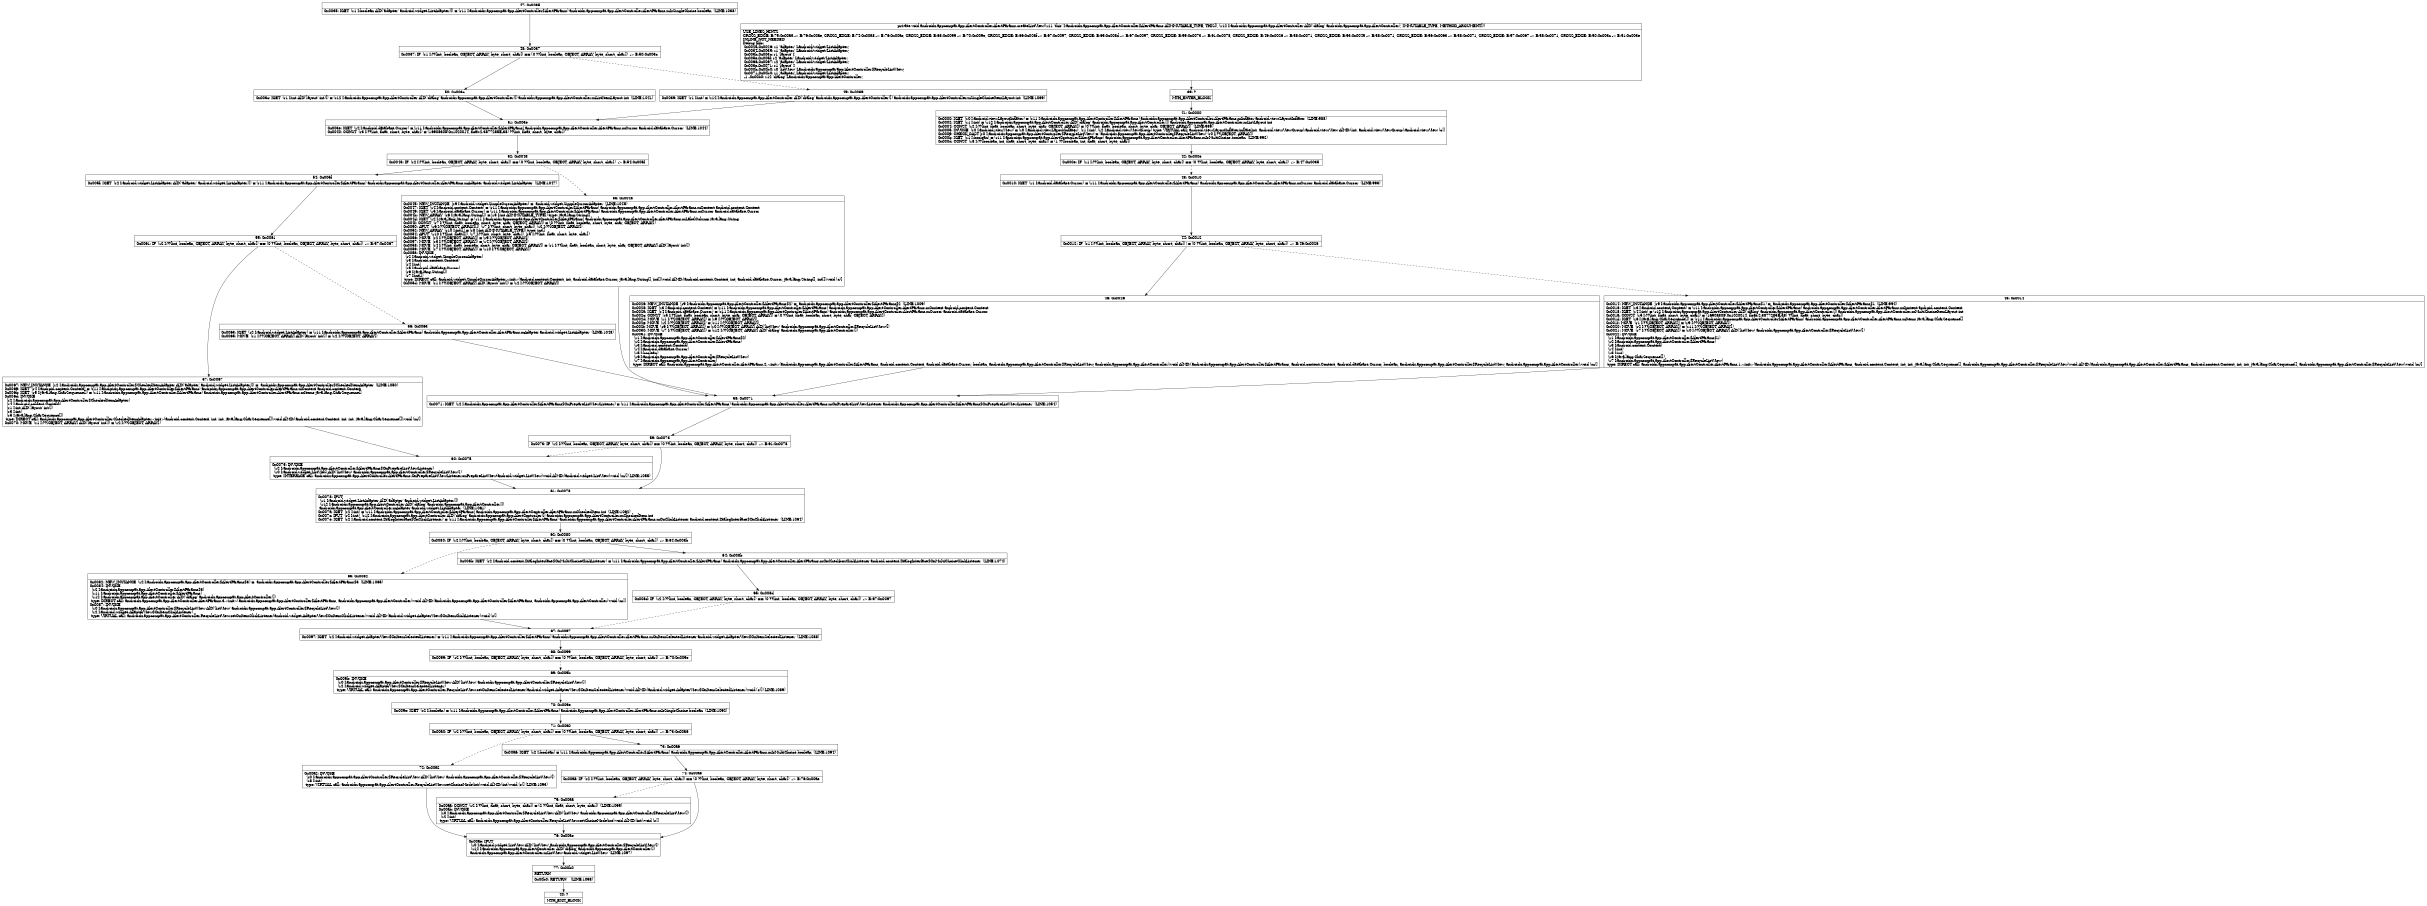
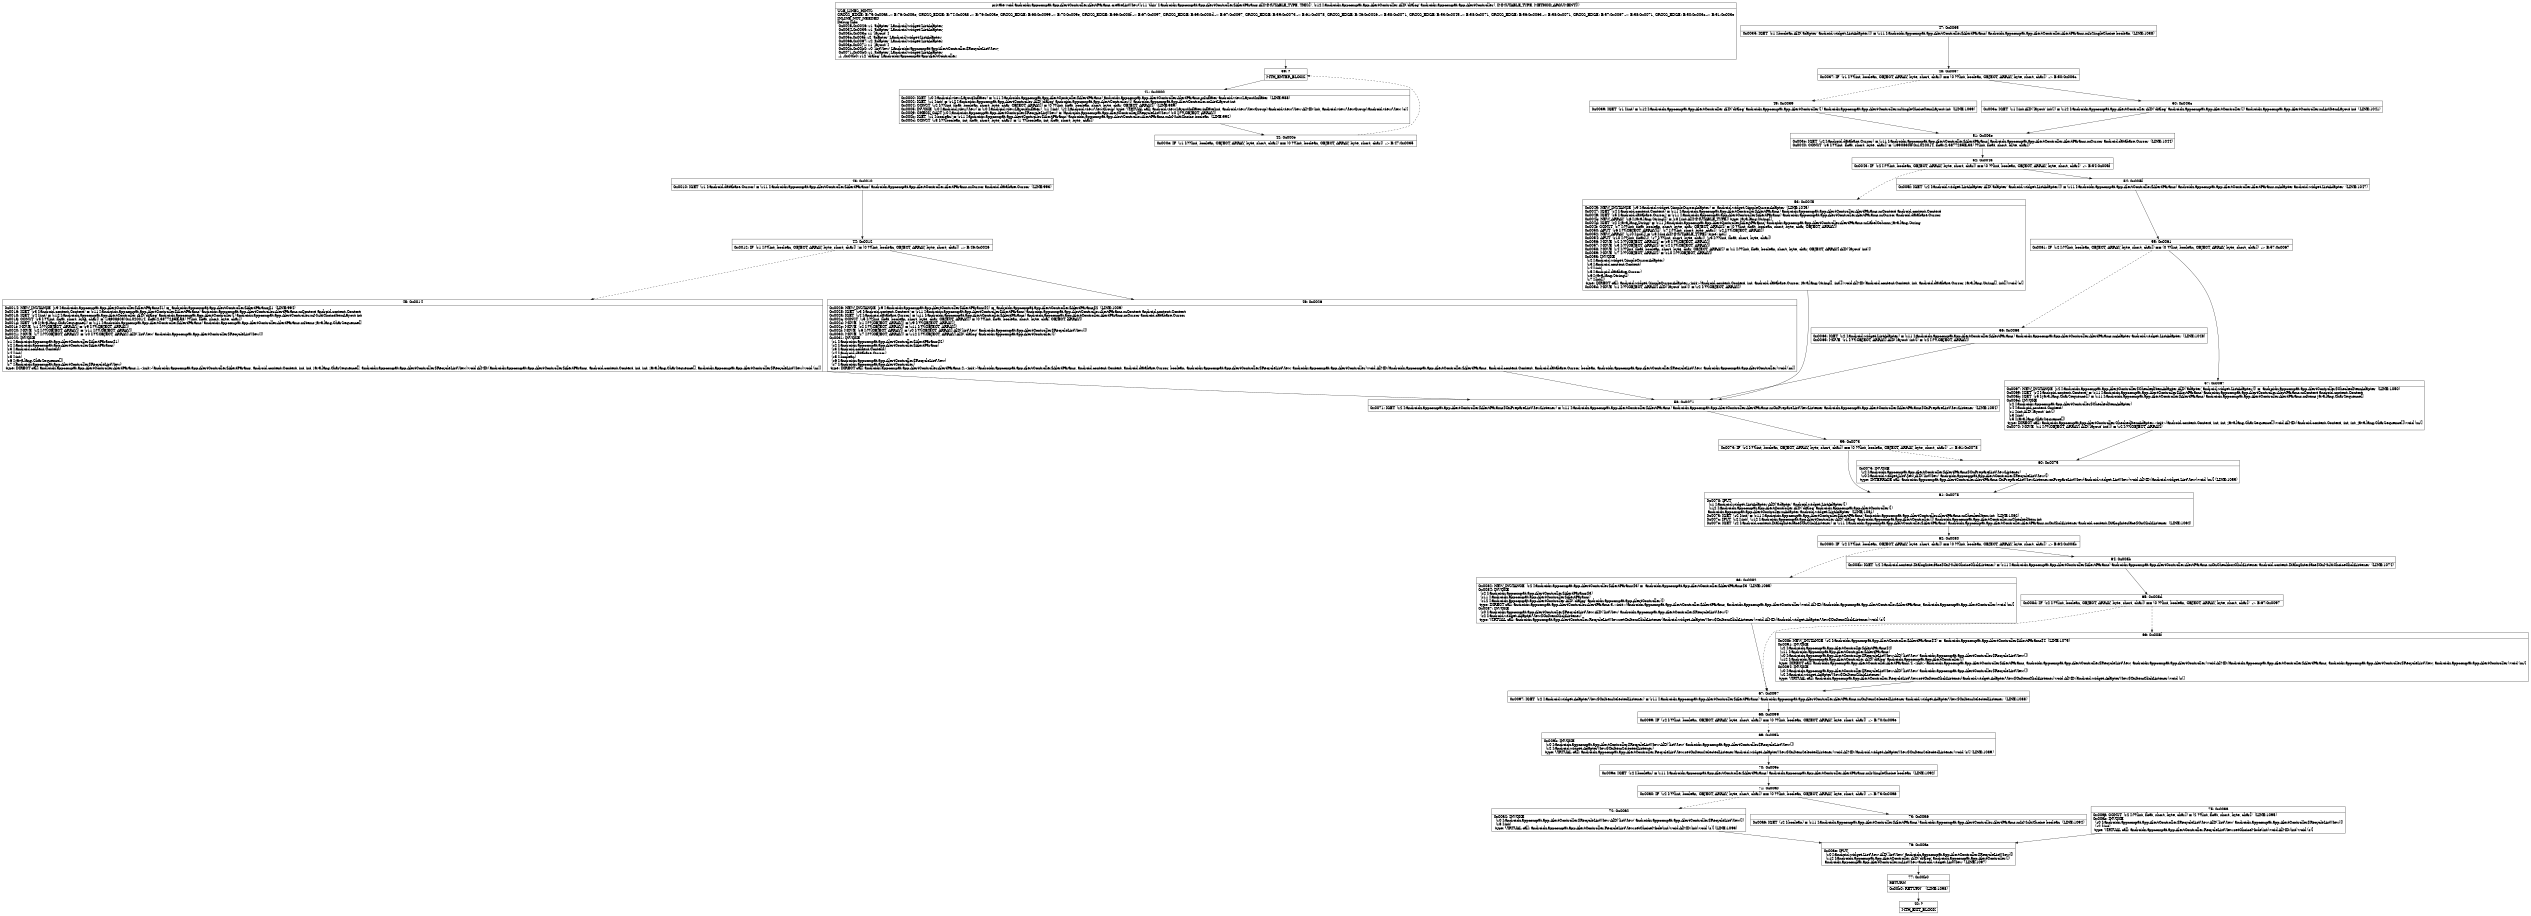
edge "42: 0x000e" -> "43: 0x0010": now "42: 0x000e" -> "39: ?"
node "66: 0x008f": added
node "74: 0x00a8": removed
